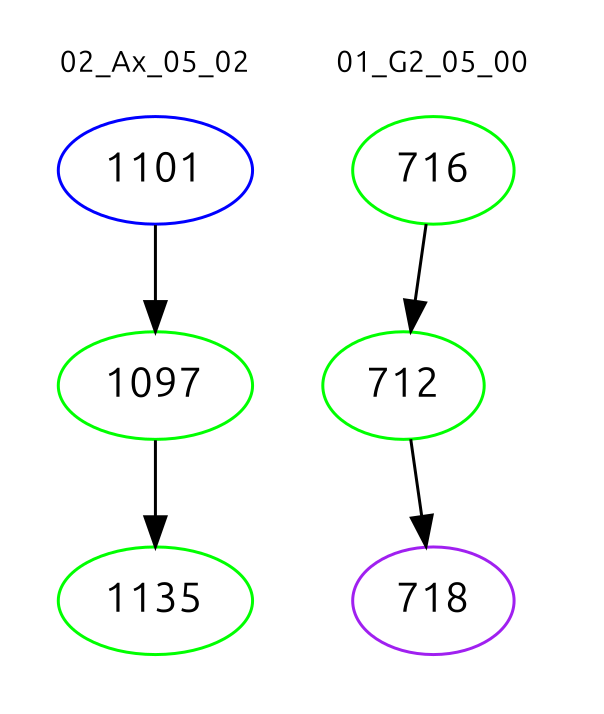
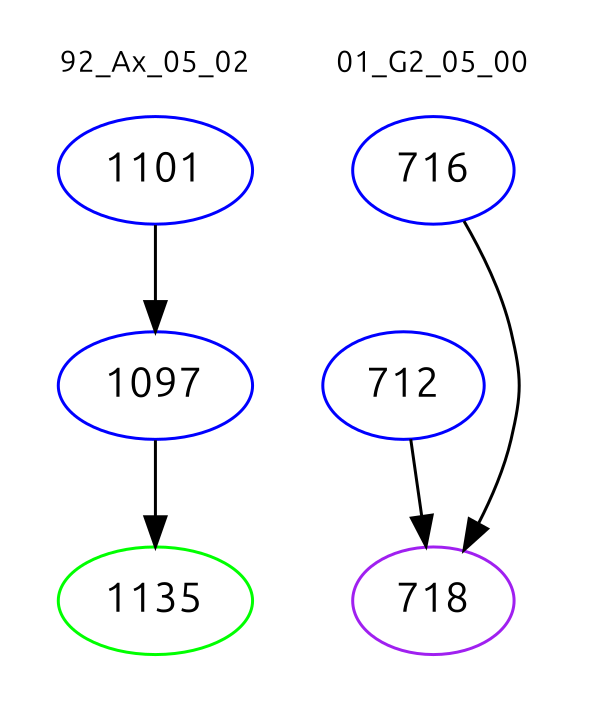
cluster "02_Ax_05_02": label "02_Ax_05_02" -> "92_Ax_05_02"
node "716": color green -> blue
edge "716" -> "712": now "716" -> "718"
node "1097": color green -> blue
node "712": color green -> blue
